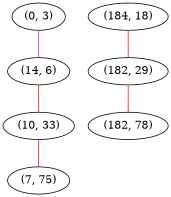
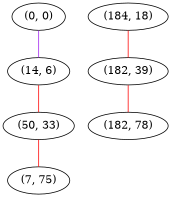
node "(0, 3)": label "(0, 3)" -> "(0, 0)"
node "(182, 29)": label "(182, 29)" -> "(182, 39)"
node "(10, 33)": label "(10, 33)" -> "(50, 33)"
